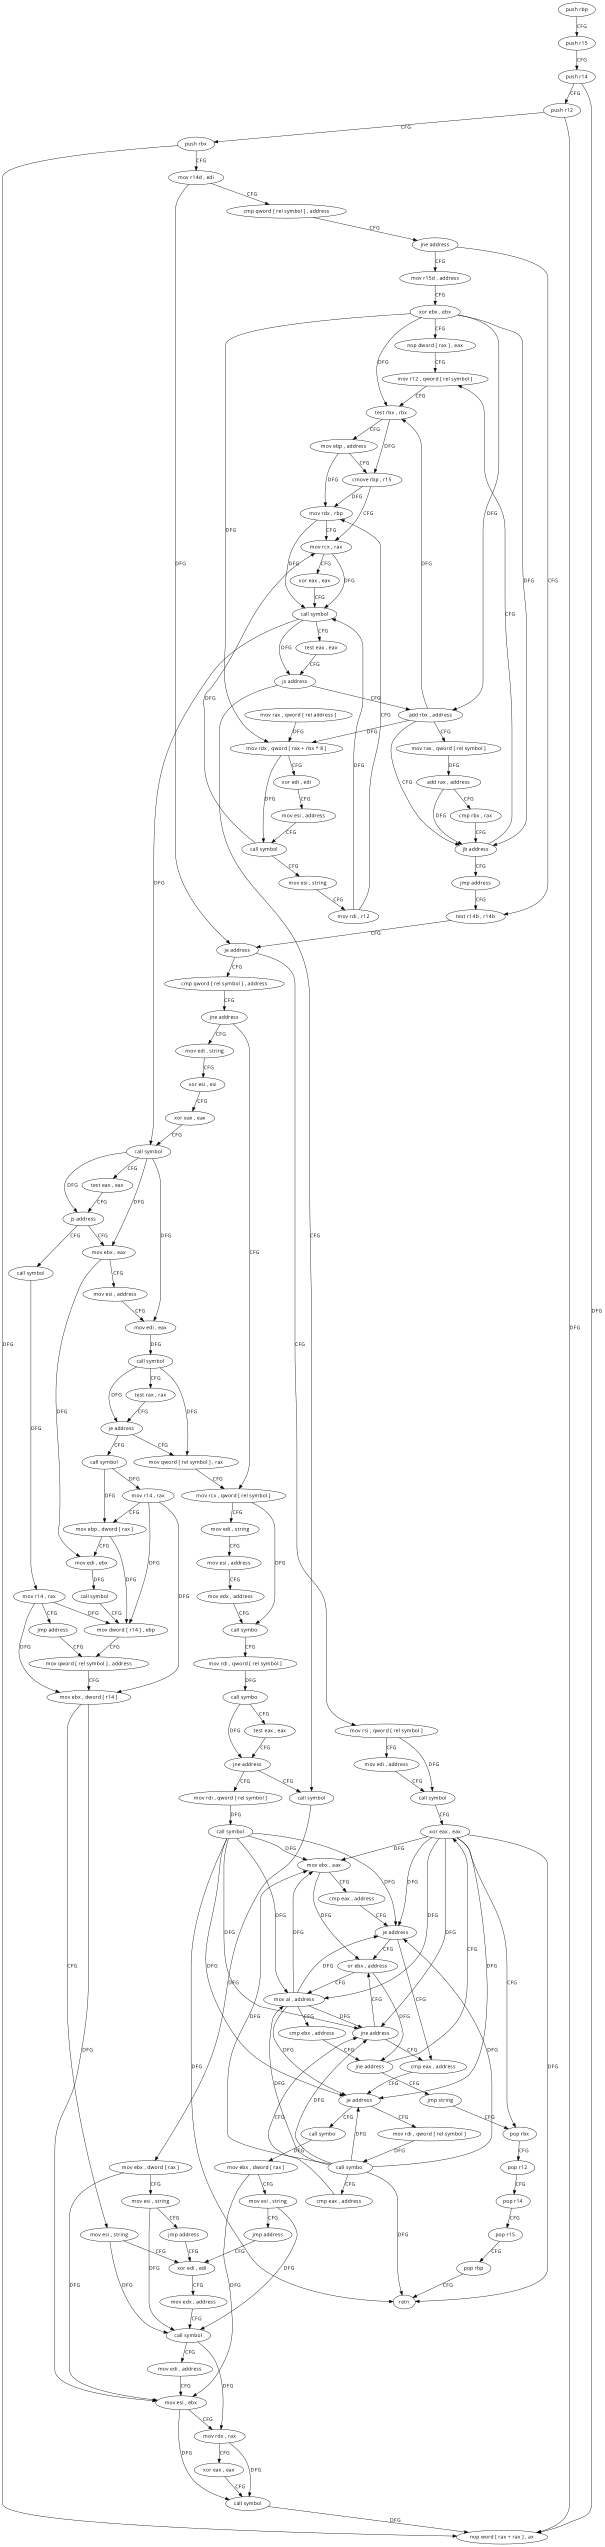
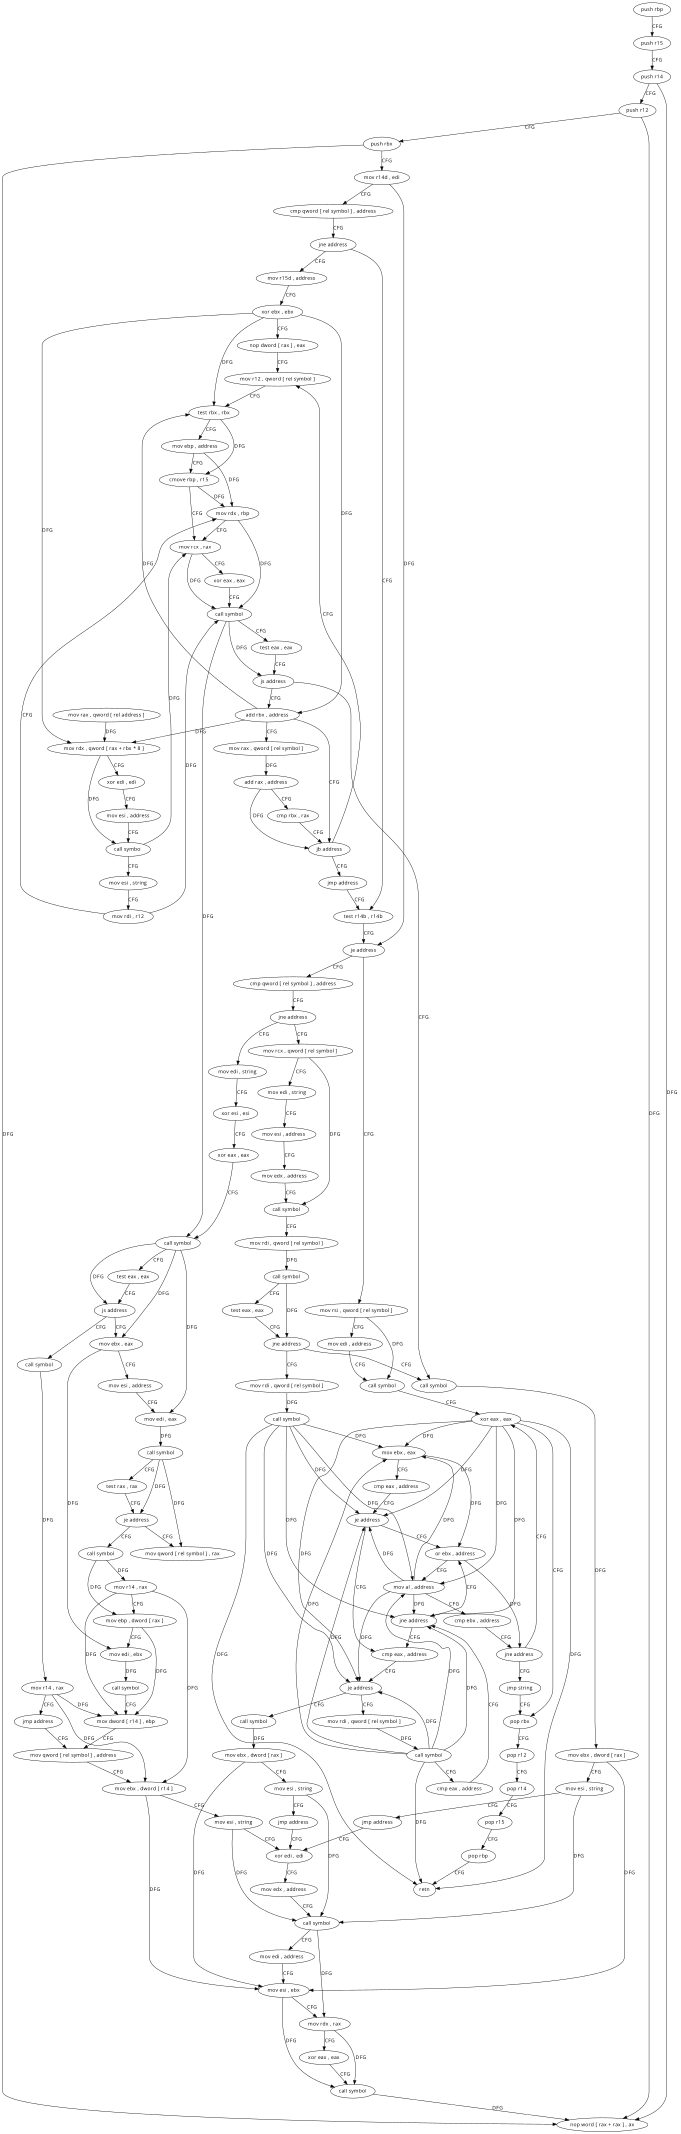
edge "xor ebx , ebx" -> "jb address": removed, label "DFG"
edge "mov qword [ rel symbol ] , rax" -> "mov rcx , qword [ rel symbol ]": removed, label "CFG"
